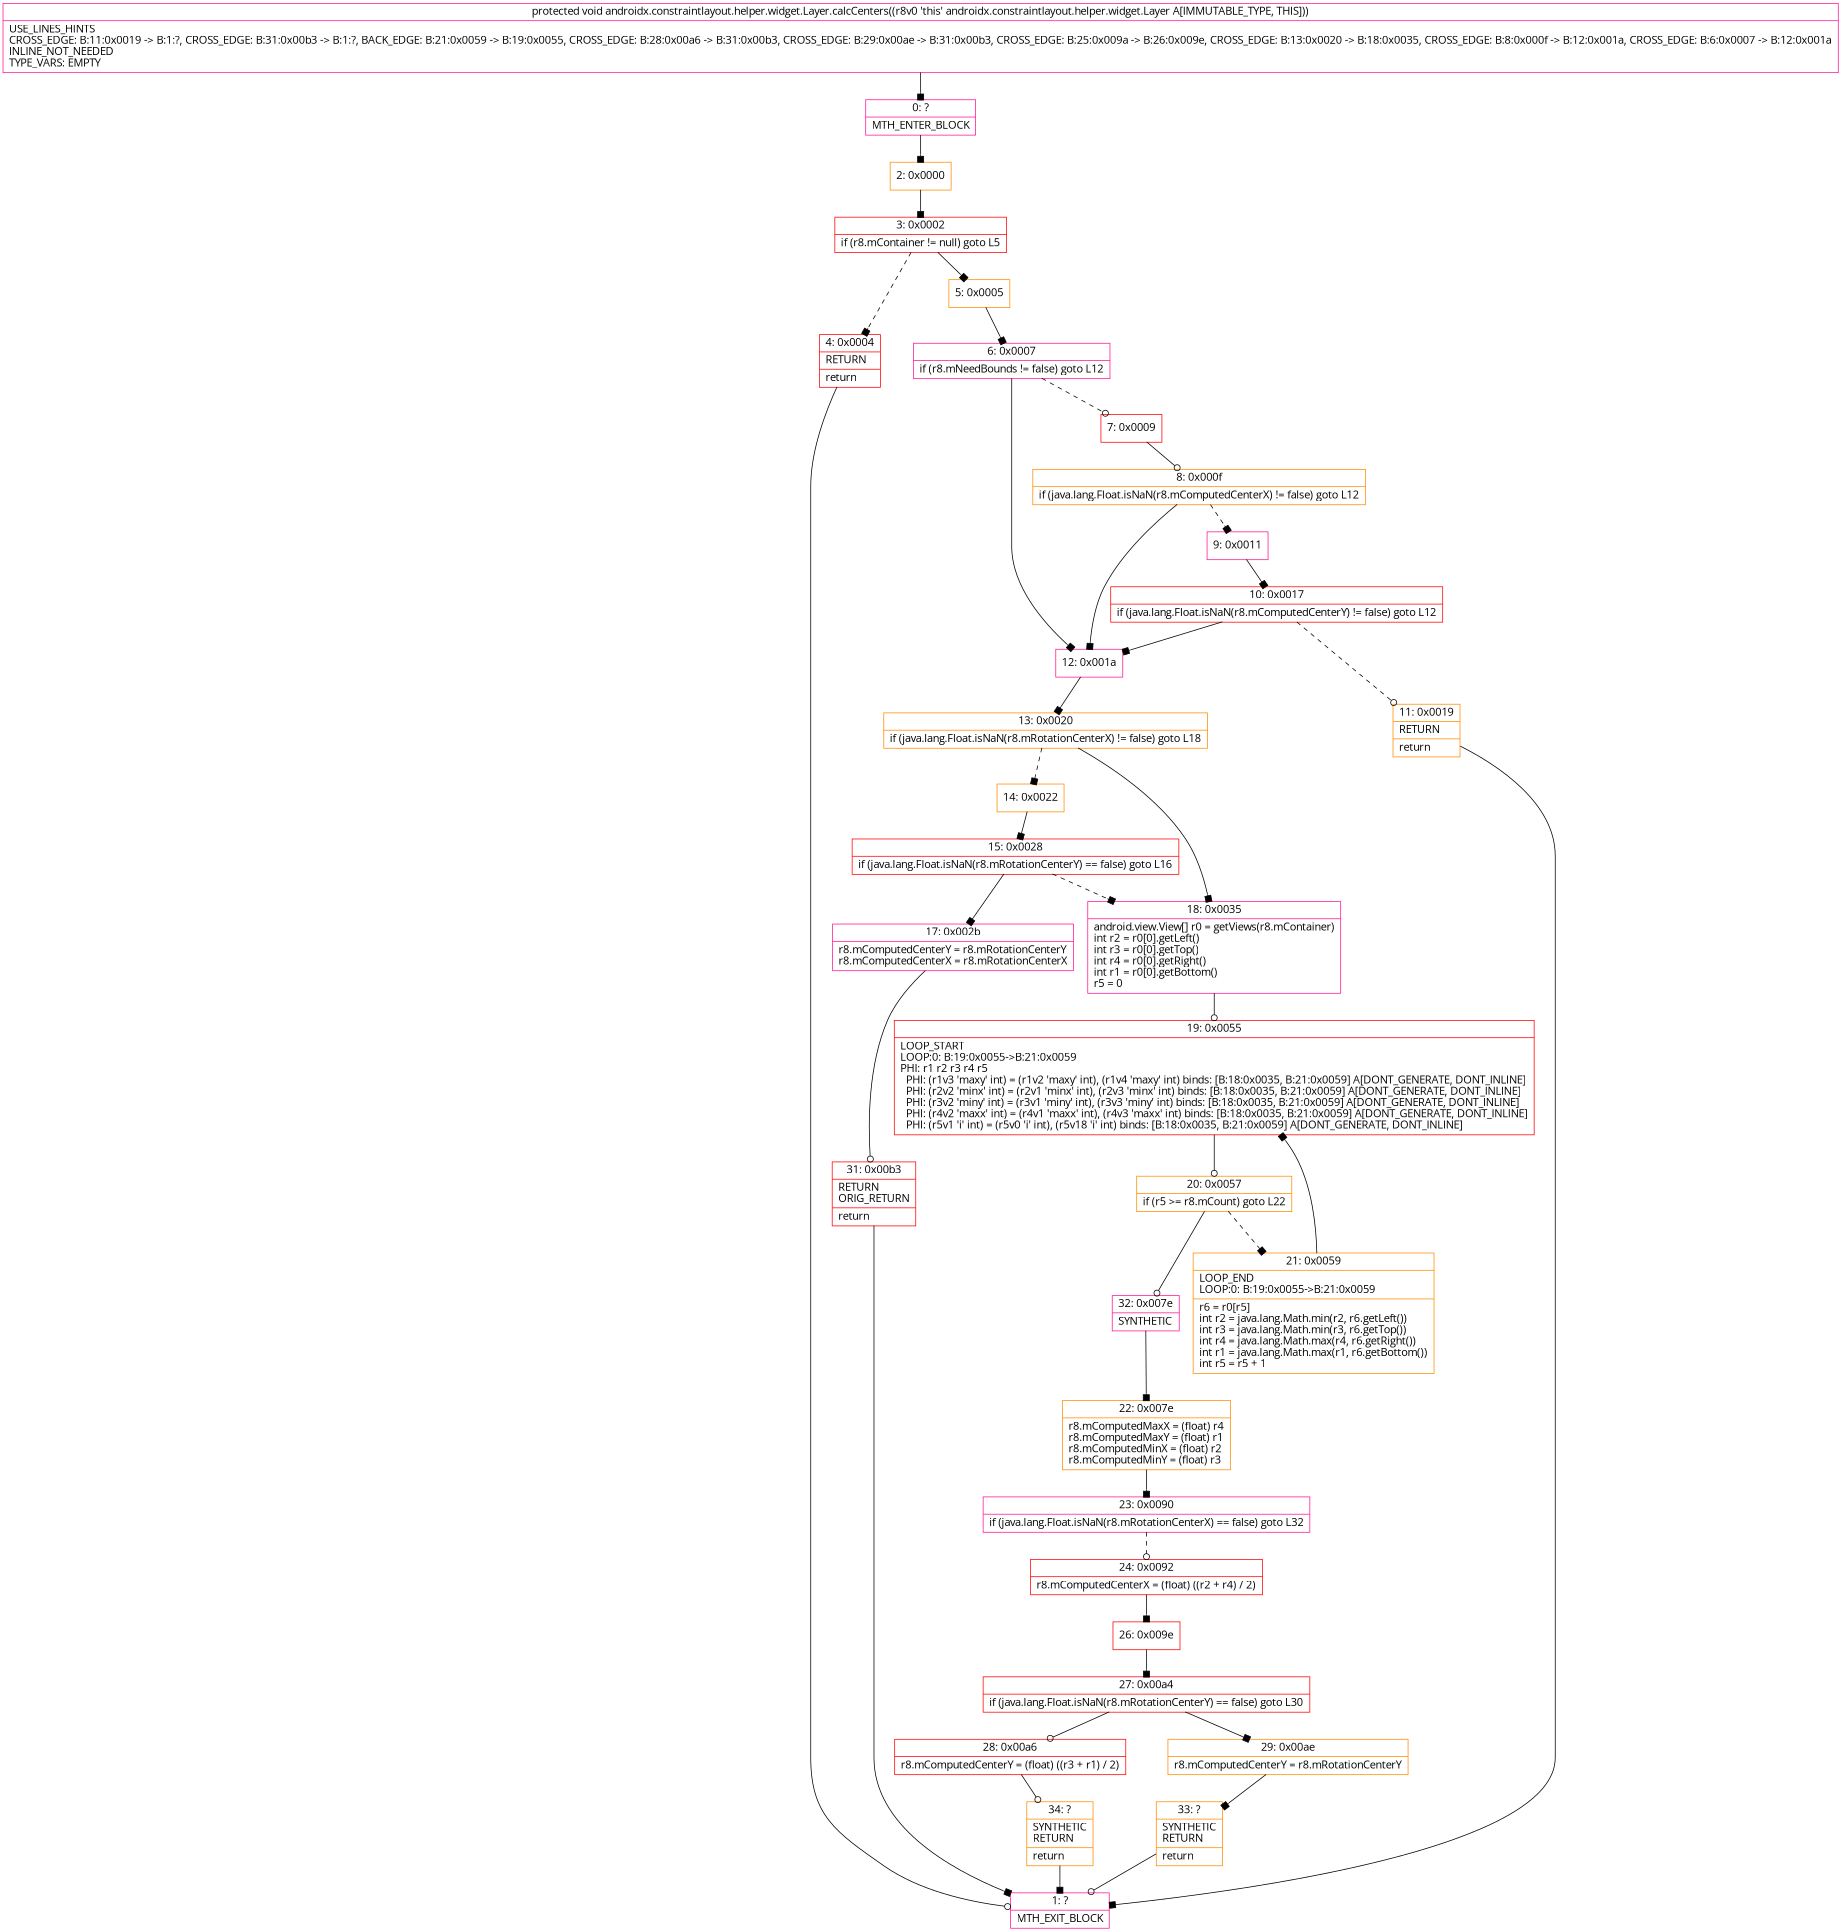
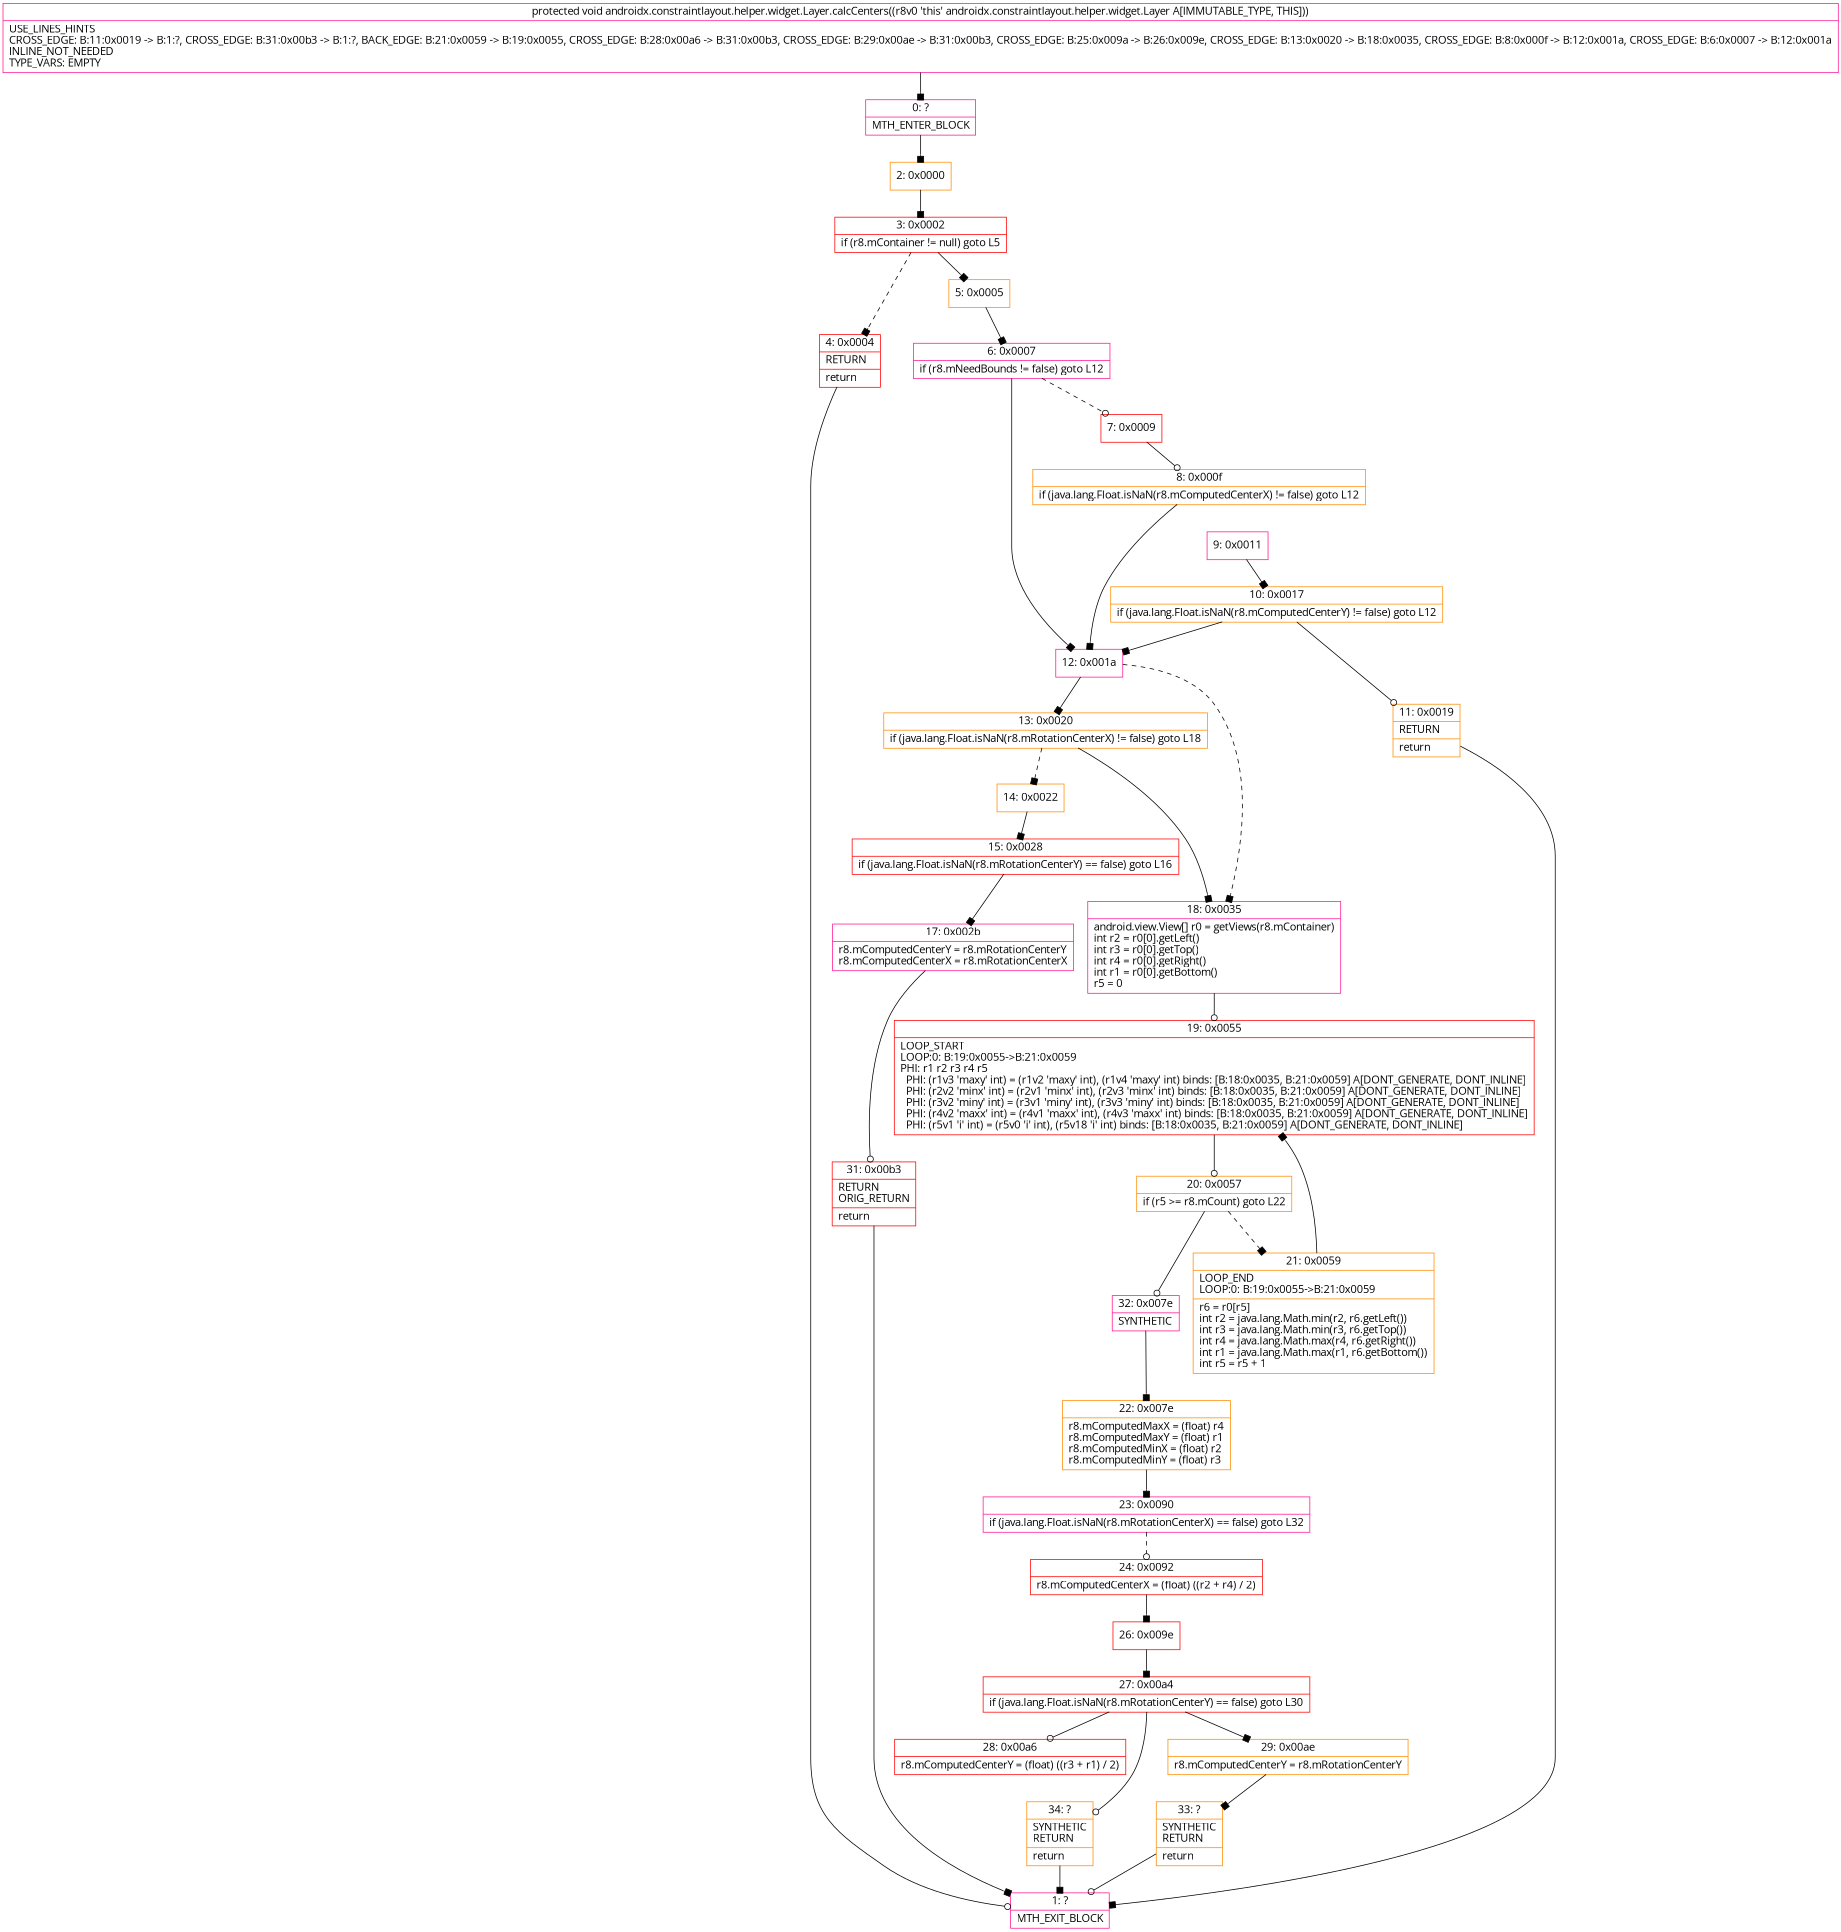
edge "8: 0x000f" -> "9: 0x0011": removed
node "10: 0x0017": color red -> darkorange
edge "10: 0x0017" -> "11: 0x0019": style dashed -> solid
edge "15: 0x0028" -> "18: 0x0035": now "12: 0x001a" -> "18: 0x0035"
edge "28: 0x00a6" -> "34: ?": now "27: 0x00a4" -> "34: ?"
